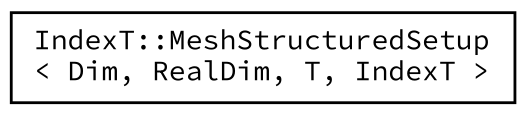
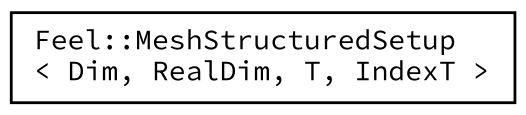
node "IndexT::MeshStructuredSetup < Dim, RealDim, T, IndexT >": label "IndexT::MeshStructuredSetup < Dim, RealDim, T, IndexT >" -> "Feel::MeshStructuredSetup < Dim, RealDim, T, IndexT >"
